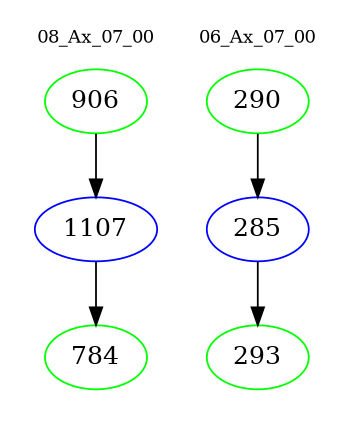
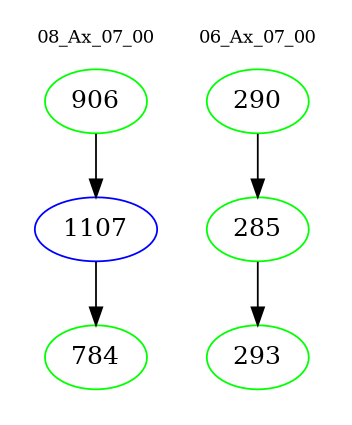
node "285": color blue -> green
